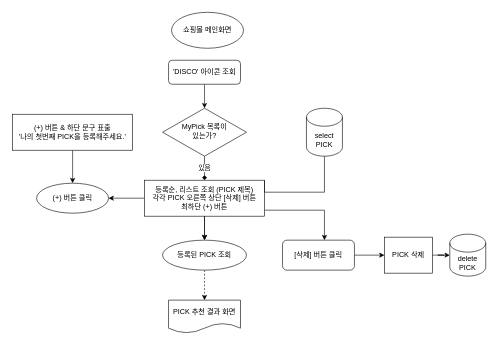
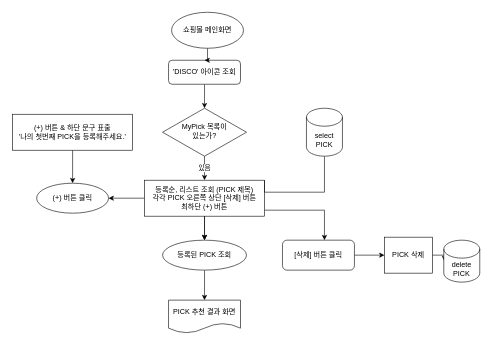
edge "쇼핑몰 메인화면" -> "'DISCO' 아이콘 조회": added
edge "MyPick 목록이 있는가?" -> "등록순, 리스트 조회 (PICK 제목) 각각 PICK 오른쪽 상단 [삭제] 버튼 최하단 (+) 버튼": arrowhead diamond -> classic
node "delete PICK": moved (468, 255) -> (462, 261)
edge "등록된 PICK 조회" -> "PICK 추천 결과 화면": style dashed -> solid
